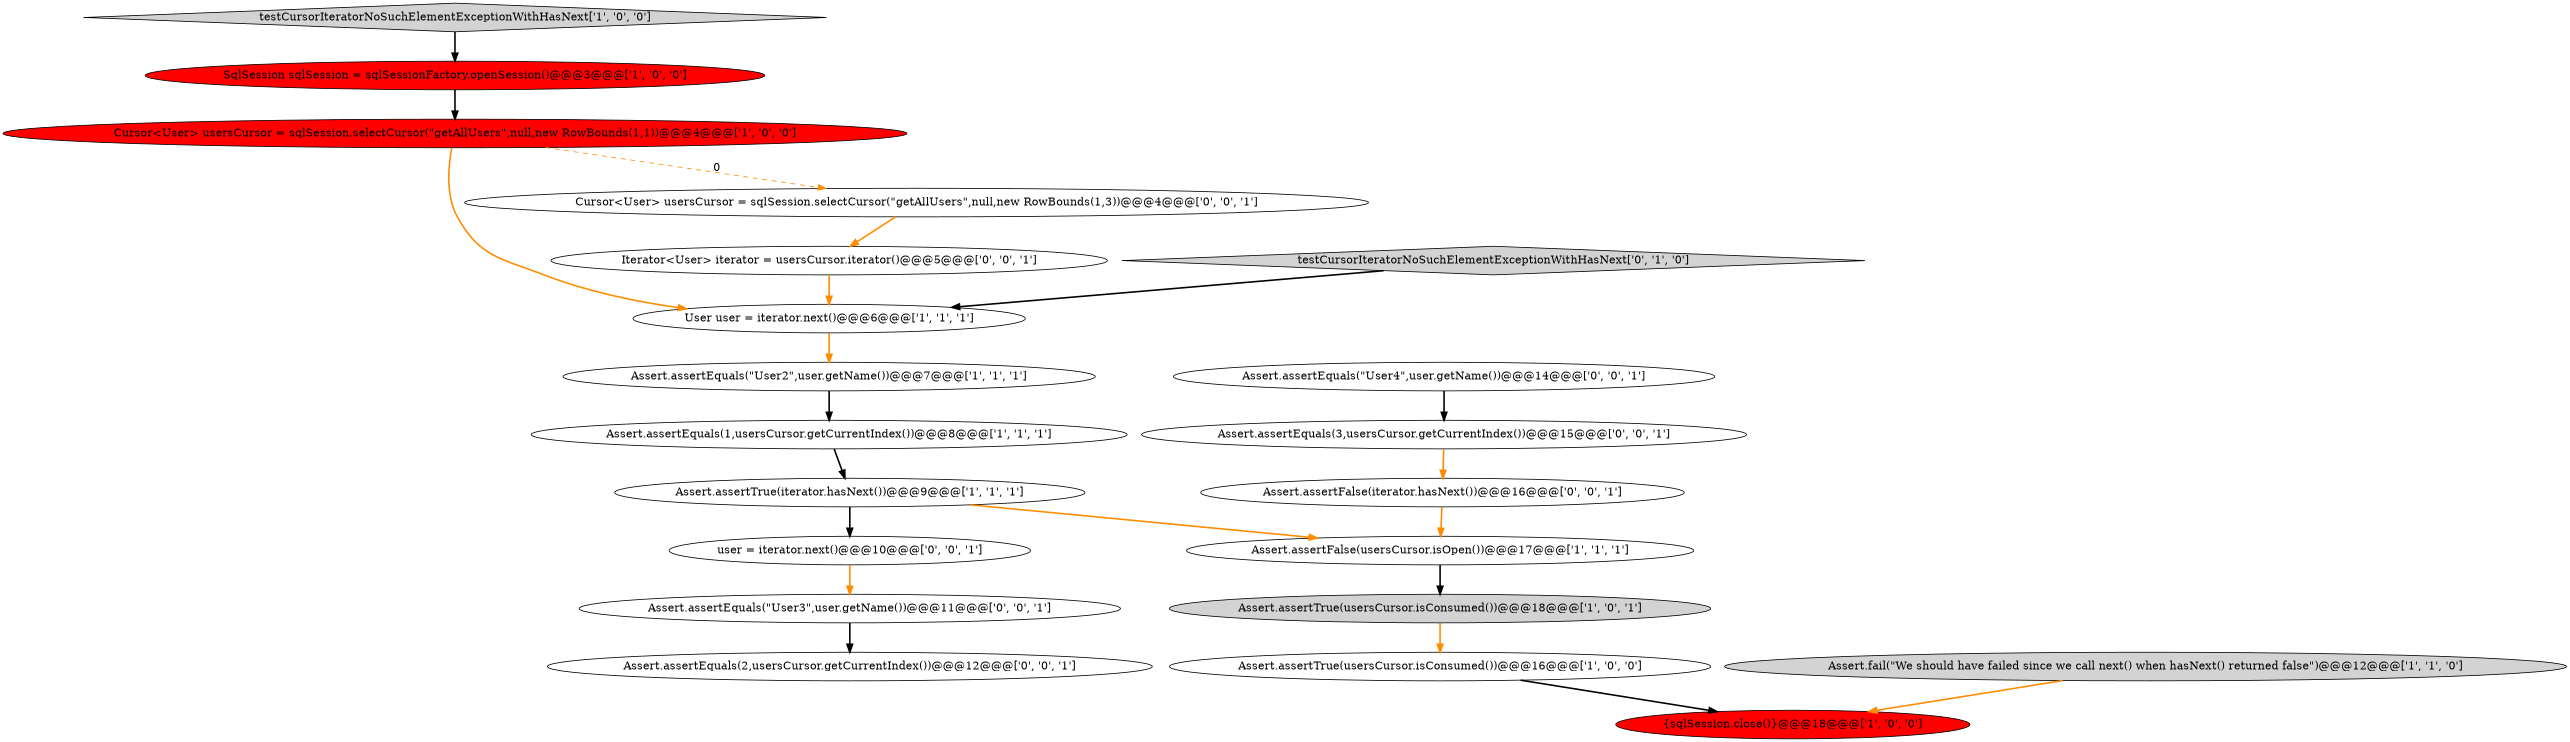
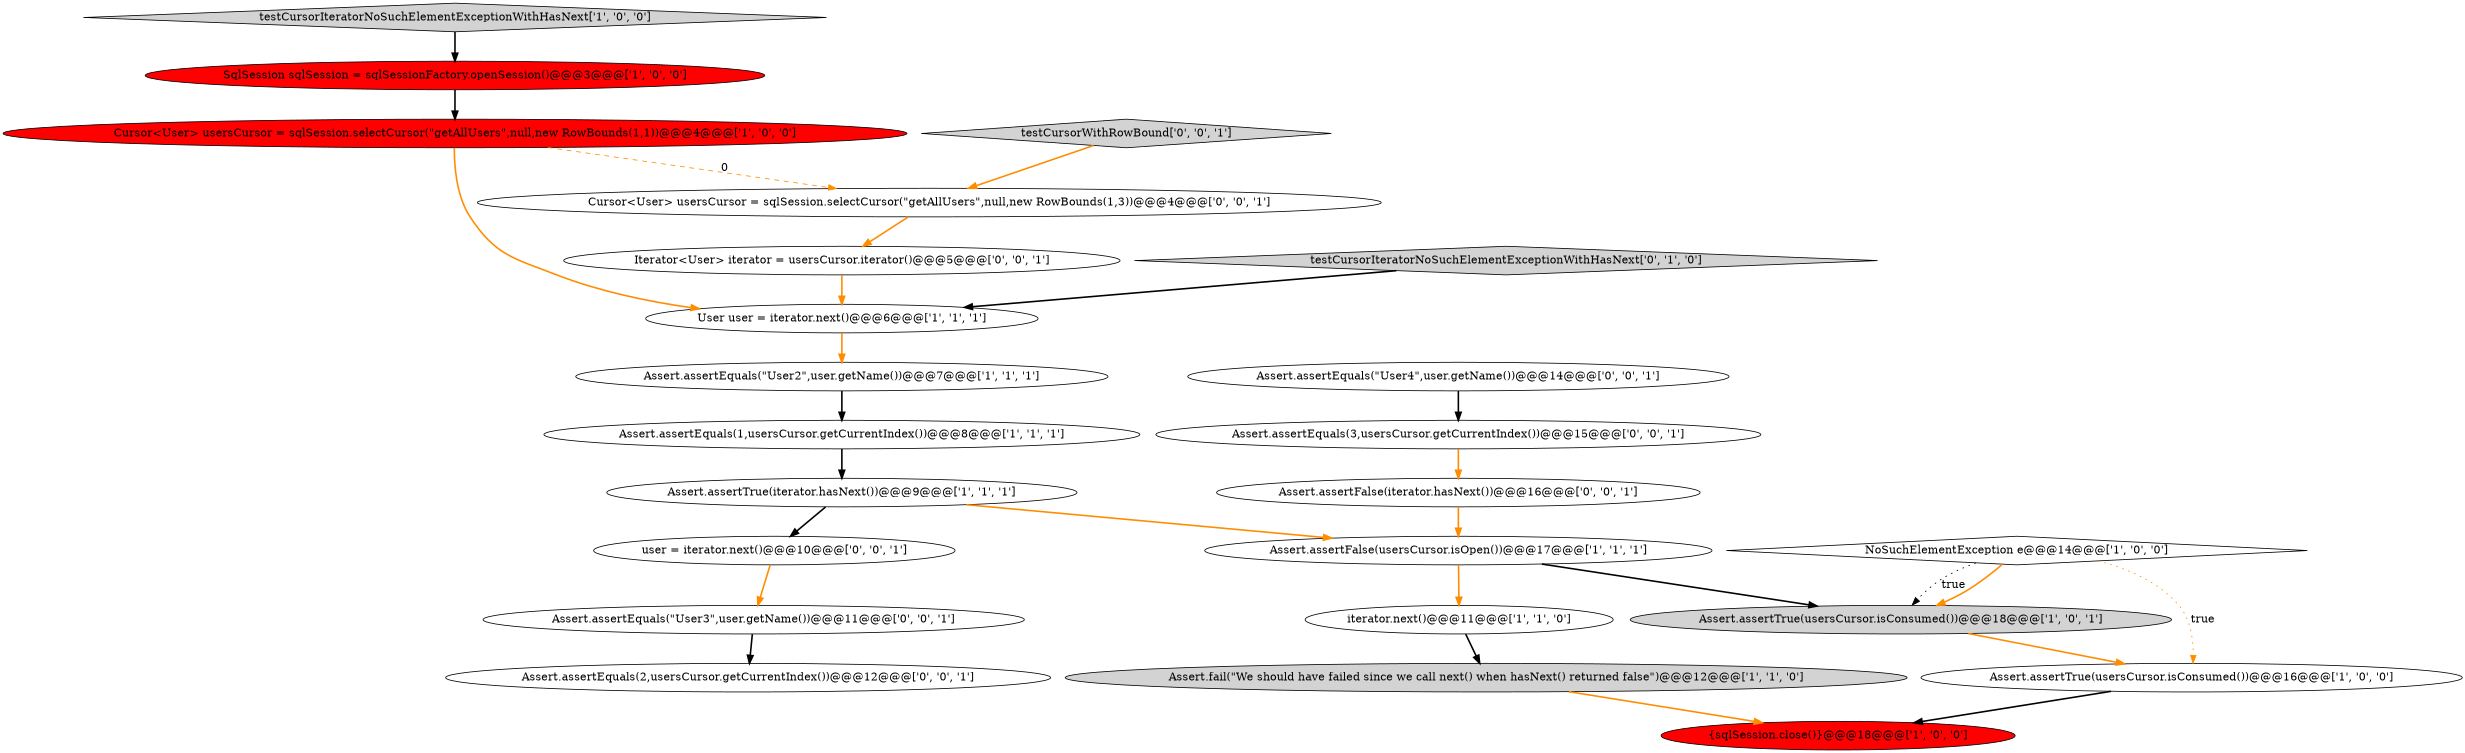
node "testCursorWithRowBound['0', '0', '1']": added
node "NoSuchElementException e@@@14@@@['1', '0', '0']": added
node "iterator.next()@@@11@@@['1', '1', '0']": added
